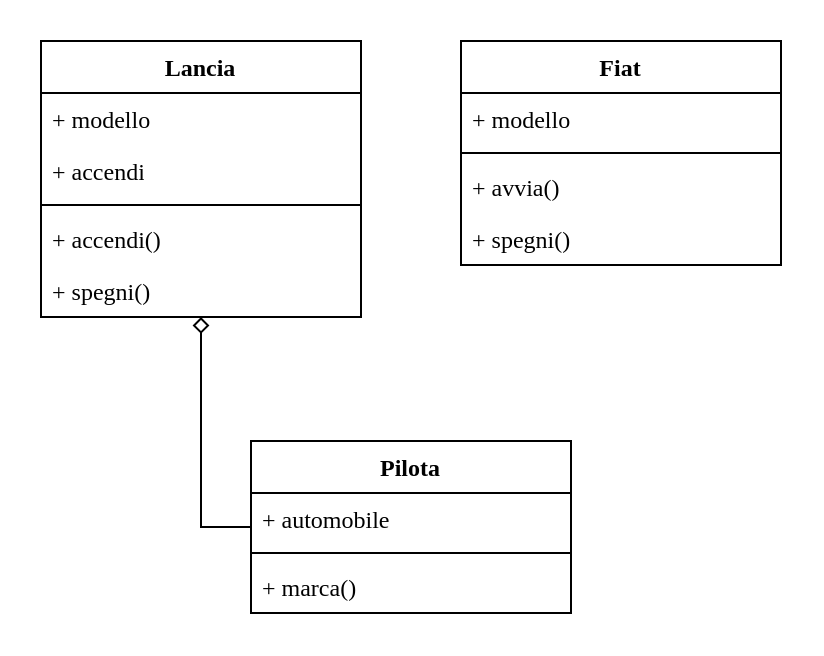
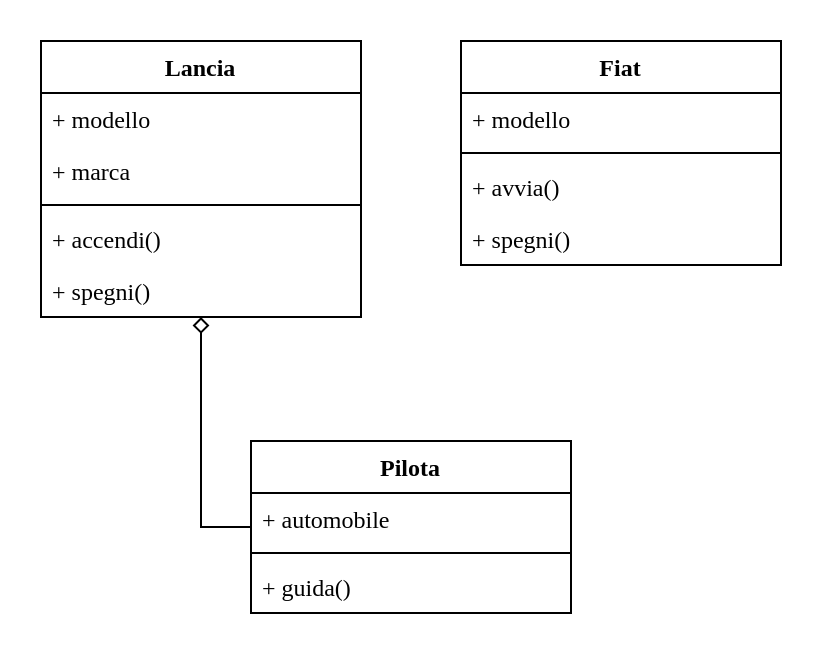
node "+ accendi": label "+ accendi" -> "+ marca"
node "+ marca()": label "+ marca()" -> "+ guida()"
